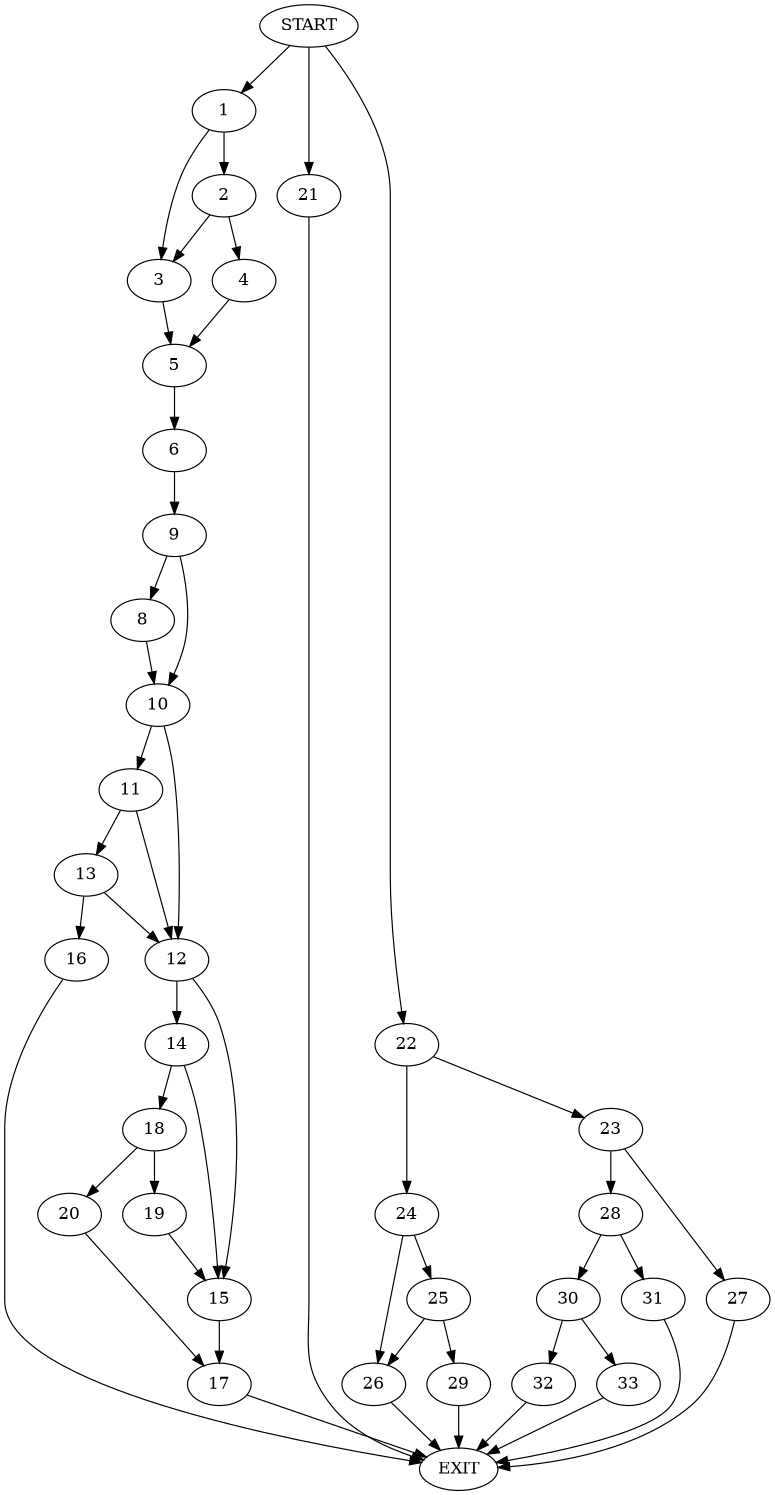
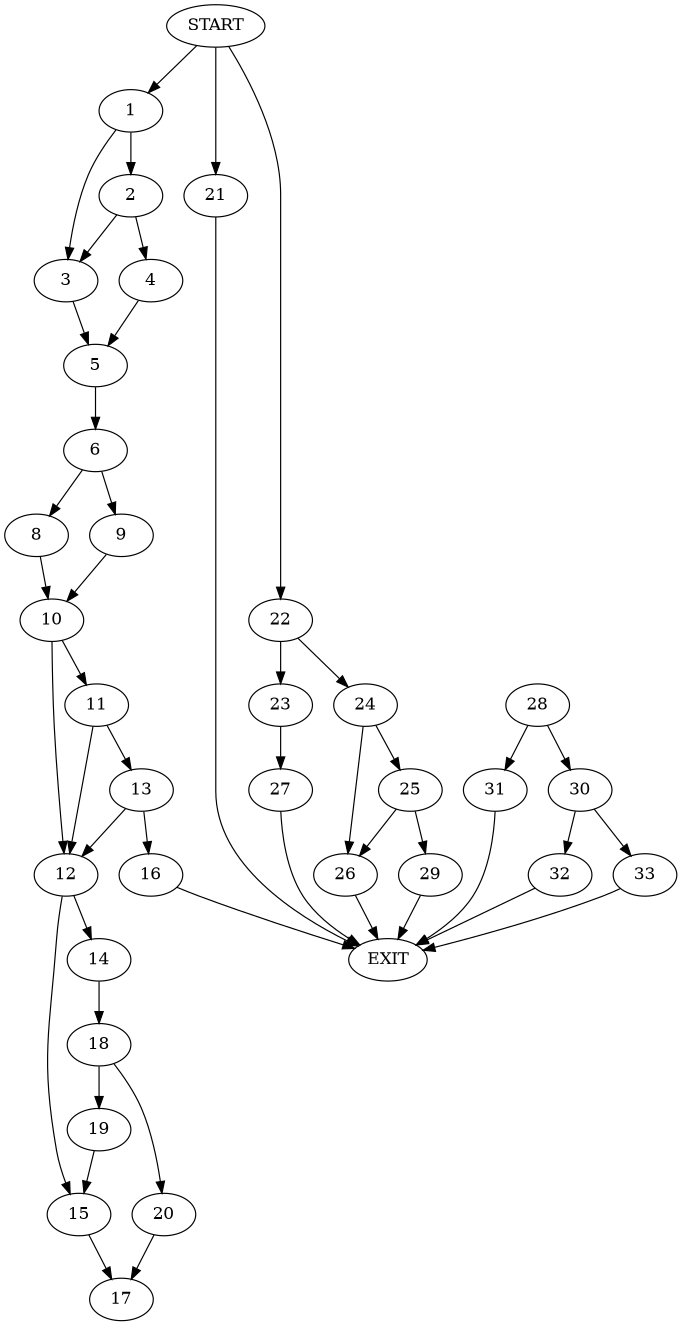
edge "9" -> "8": now "6" -> "8"
edge "14" -> "15": removed
edge "23" -> "28": removed
edge "17" -> "EXIT": removed
